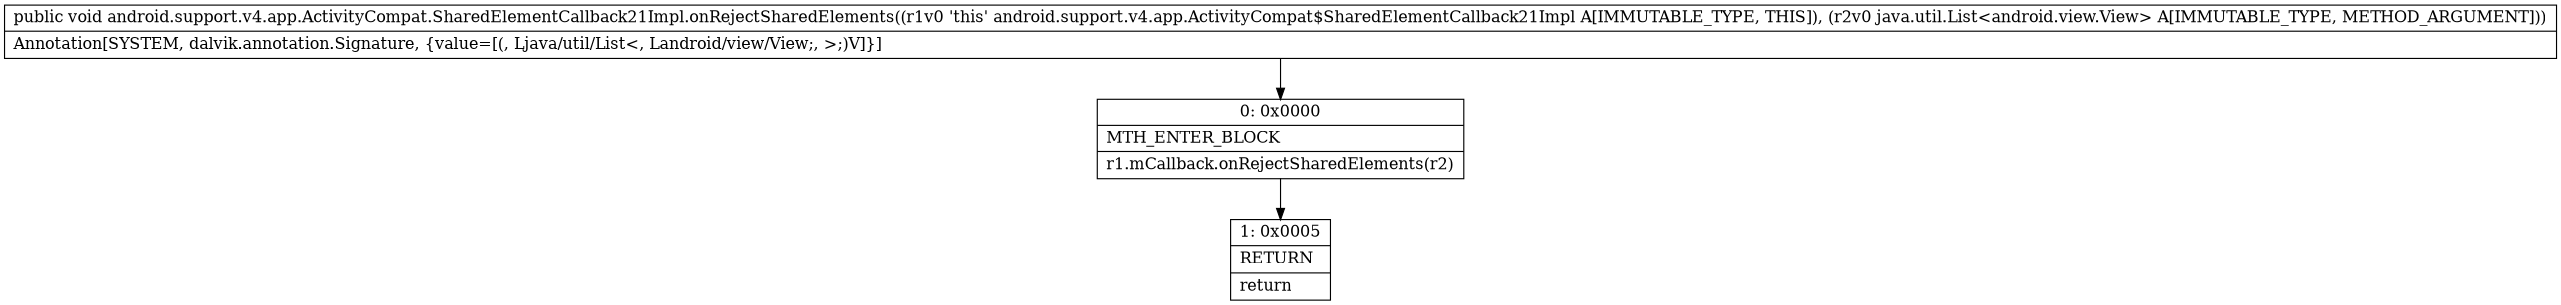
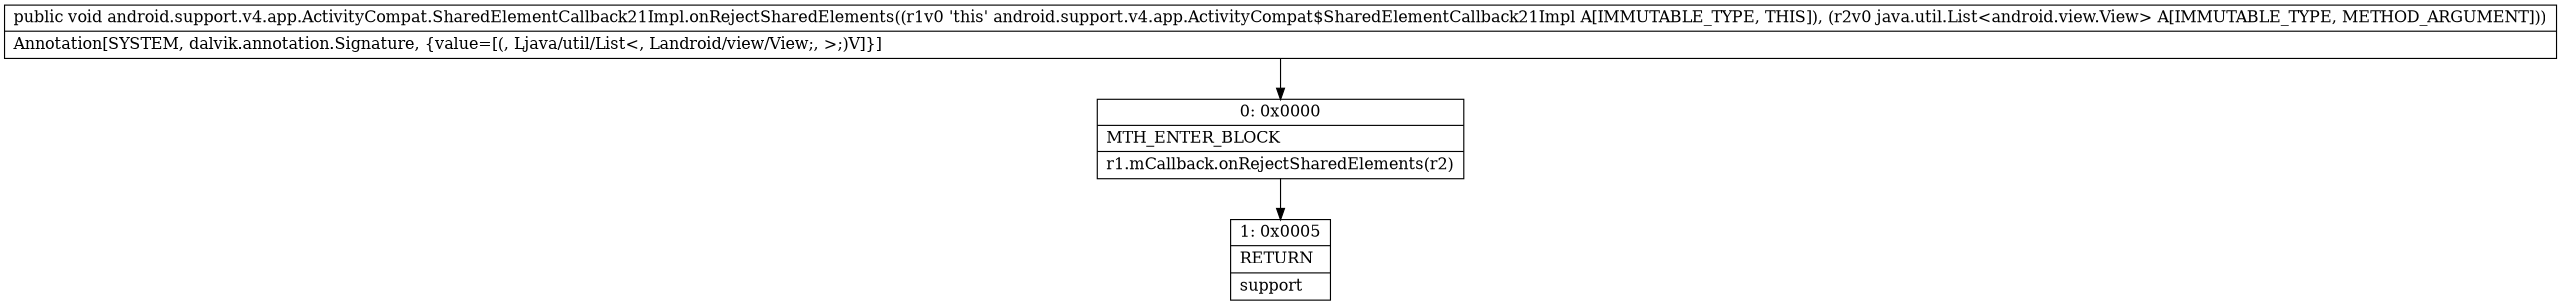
node "1: 0x0005": text "return" -> "support"
